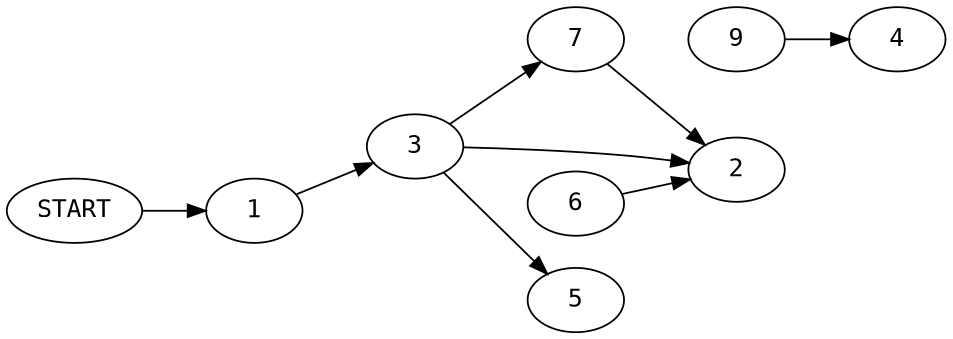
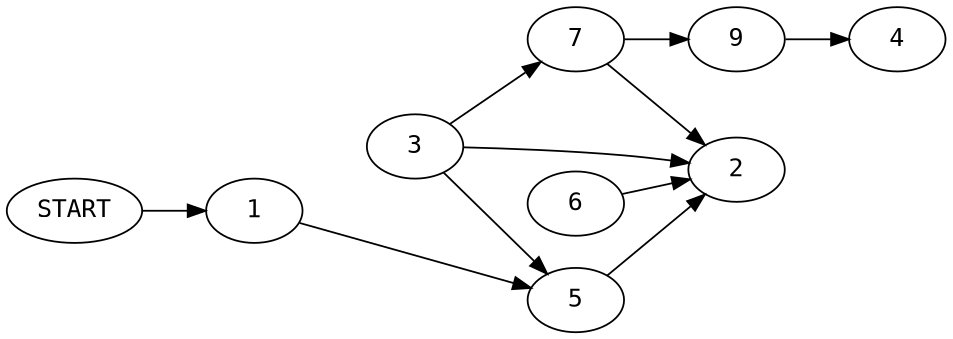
edge "7" -> "9": added
edge "1" -> "3": now "1" -> "5"
edge "5" -> "2": added
